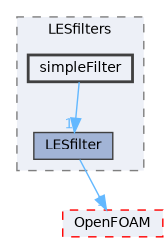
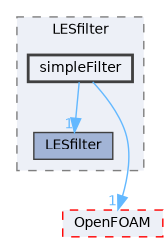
cluster "LESfilters": label "LESfilters" -> "LESfilter"
edge "LESfilter" -> "OpenFOAM": now "simpleFilter" -> "OpenFOAM"
